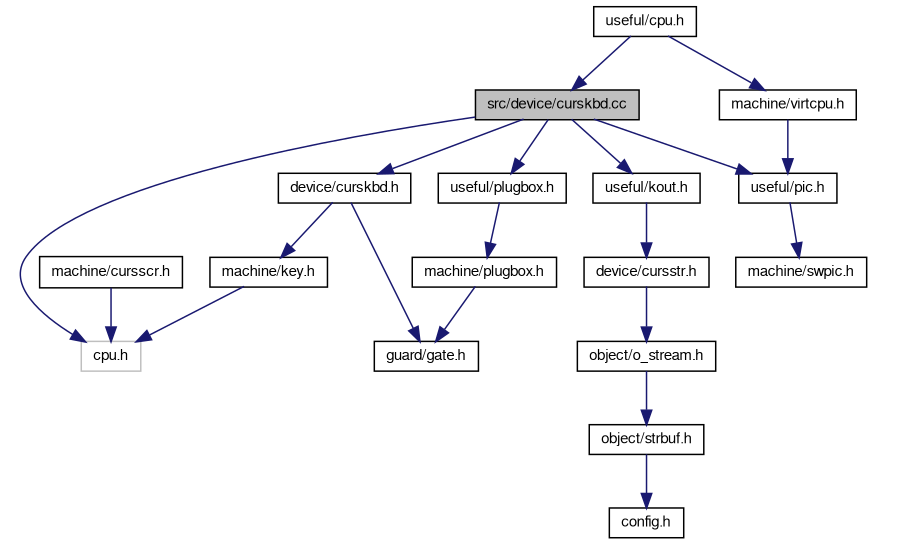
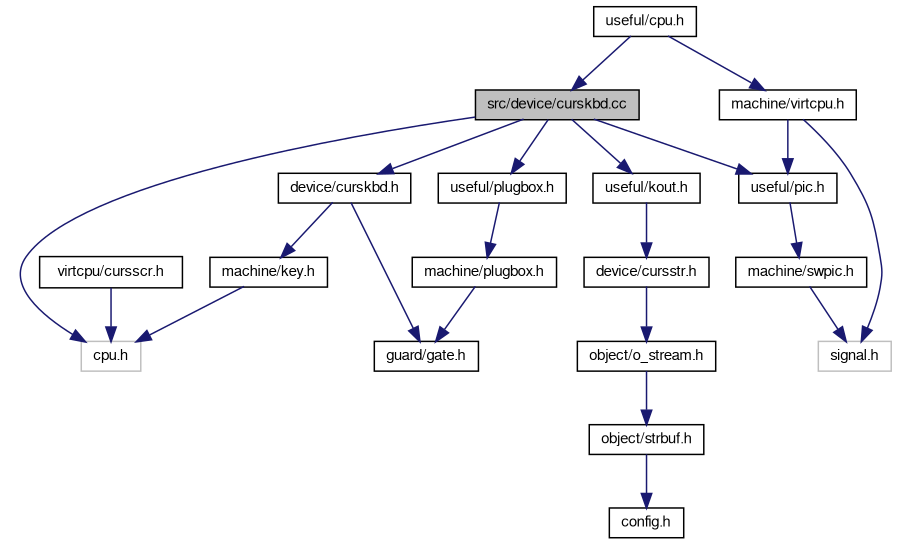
node "machine/cursscr.h": label "machine/cursscr.h" -> "virtcpu/cursscr.h"
node "signal.h": added
